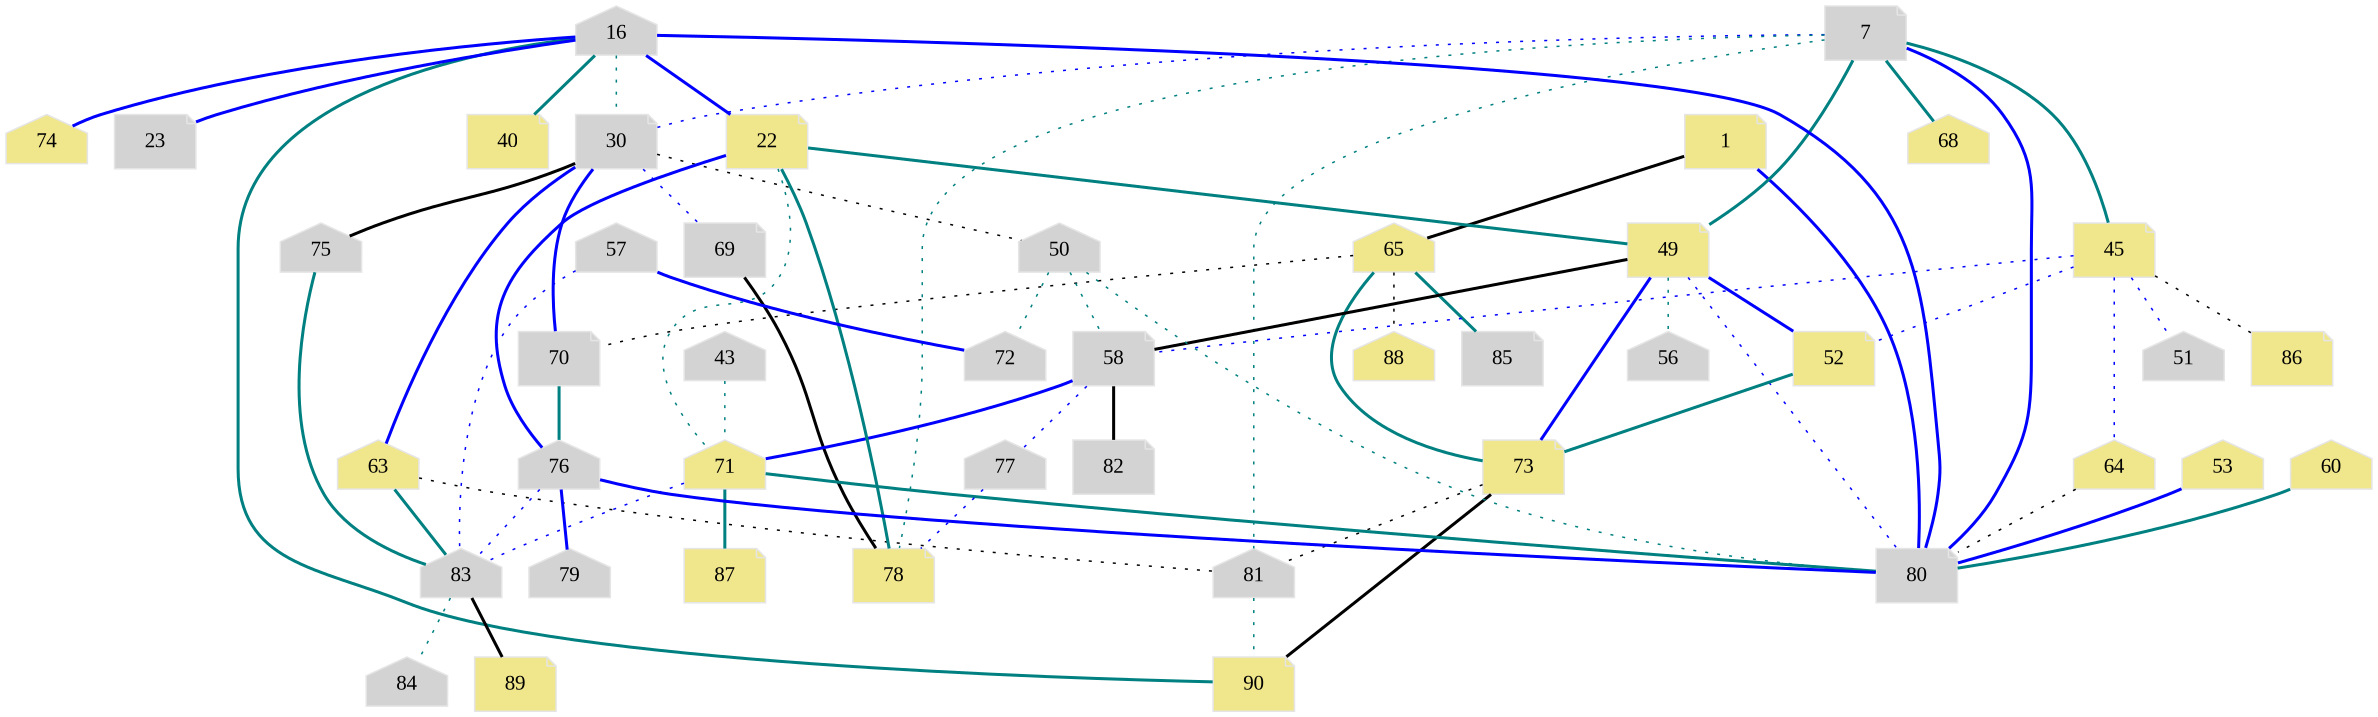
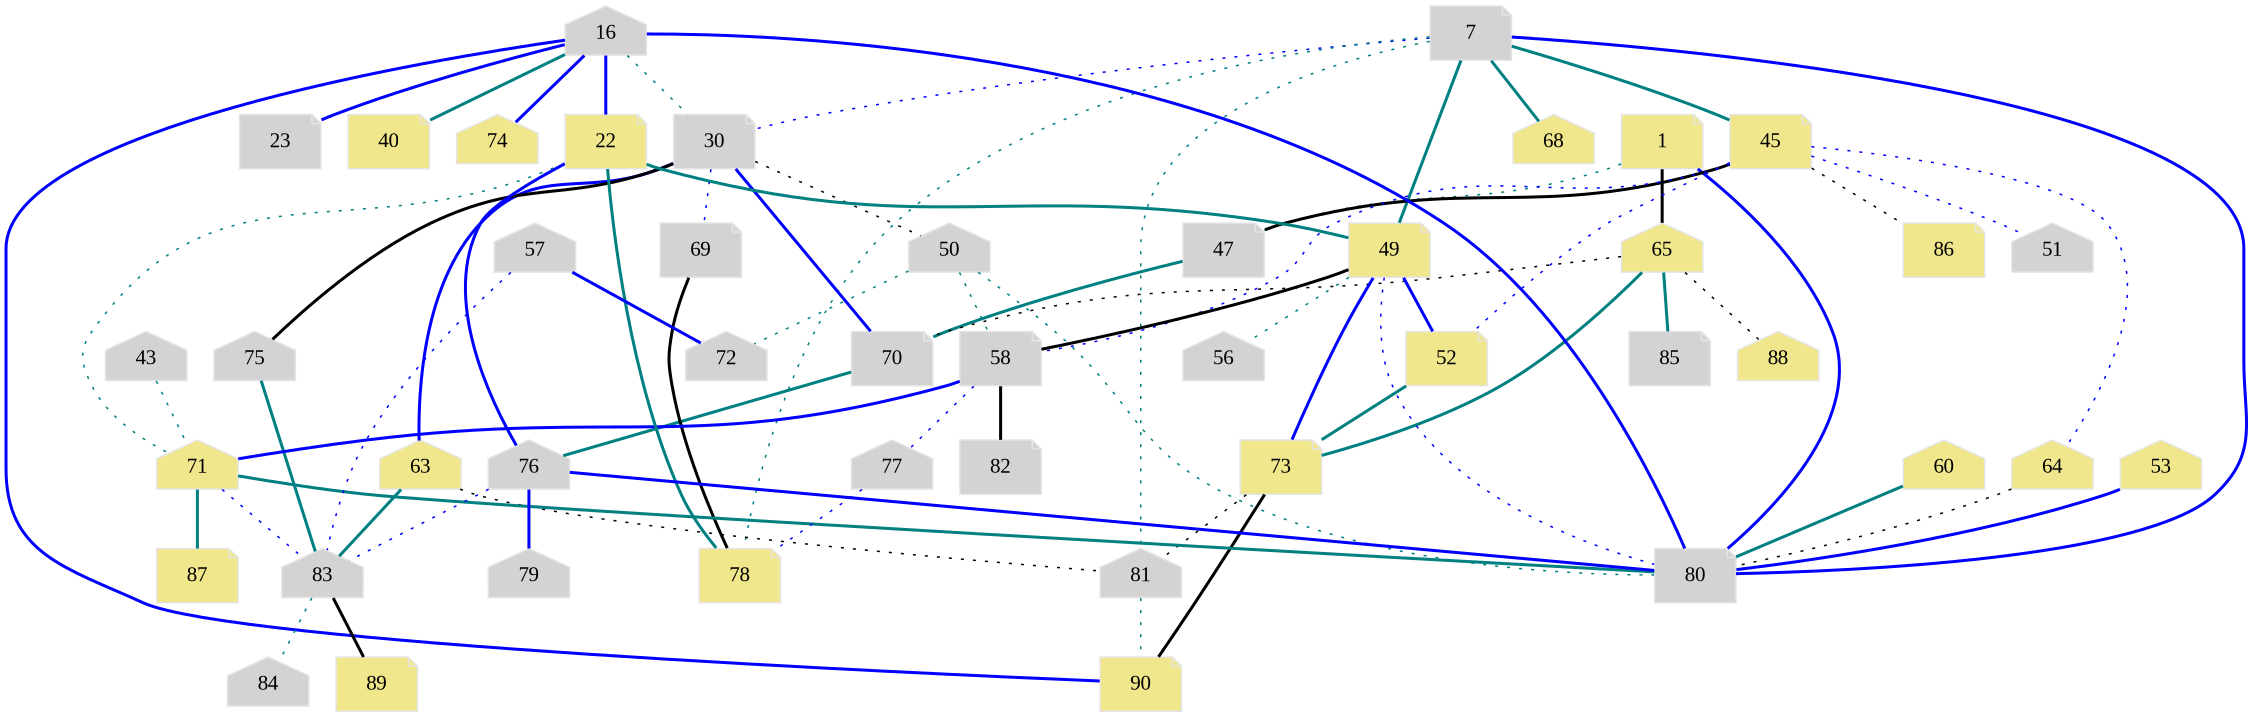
node "47": added
edge "16" -- "90": color teal -> blue
